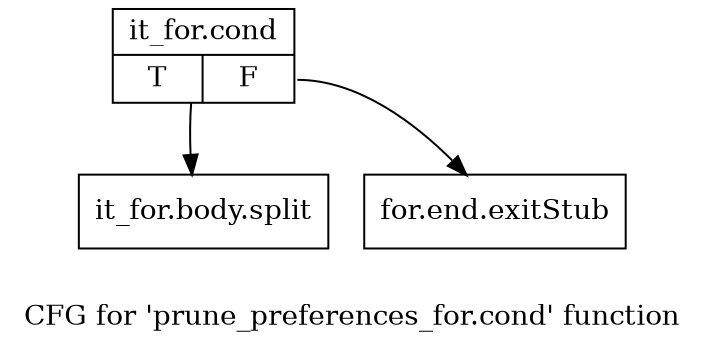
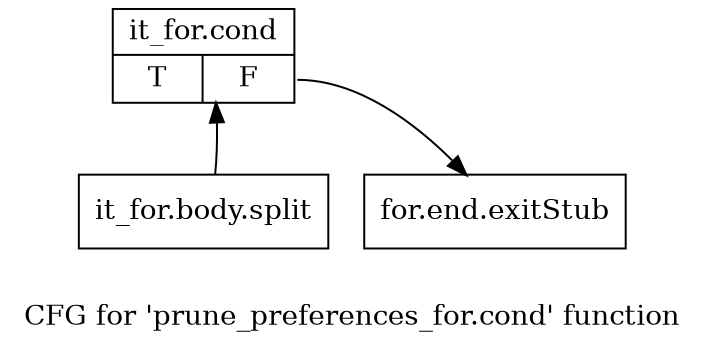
edge "it_for.cond" -> "it_for.body.split": reversed
